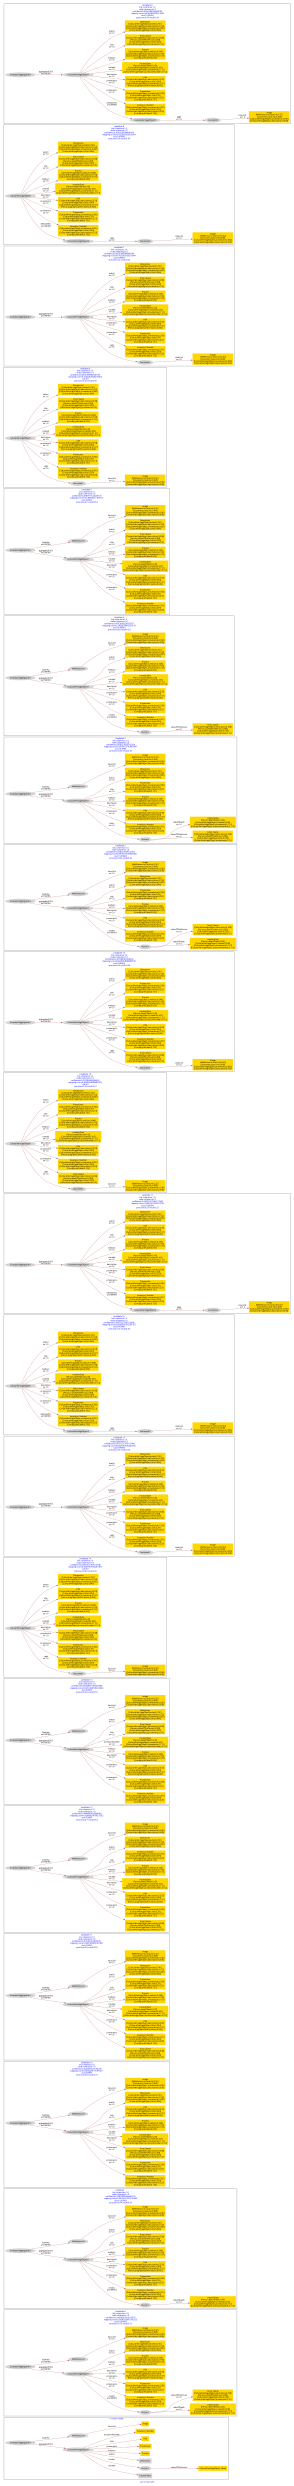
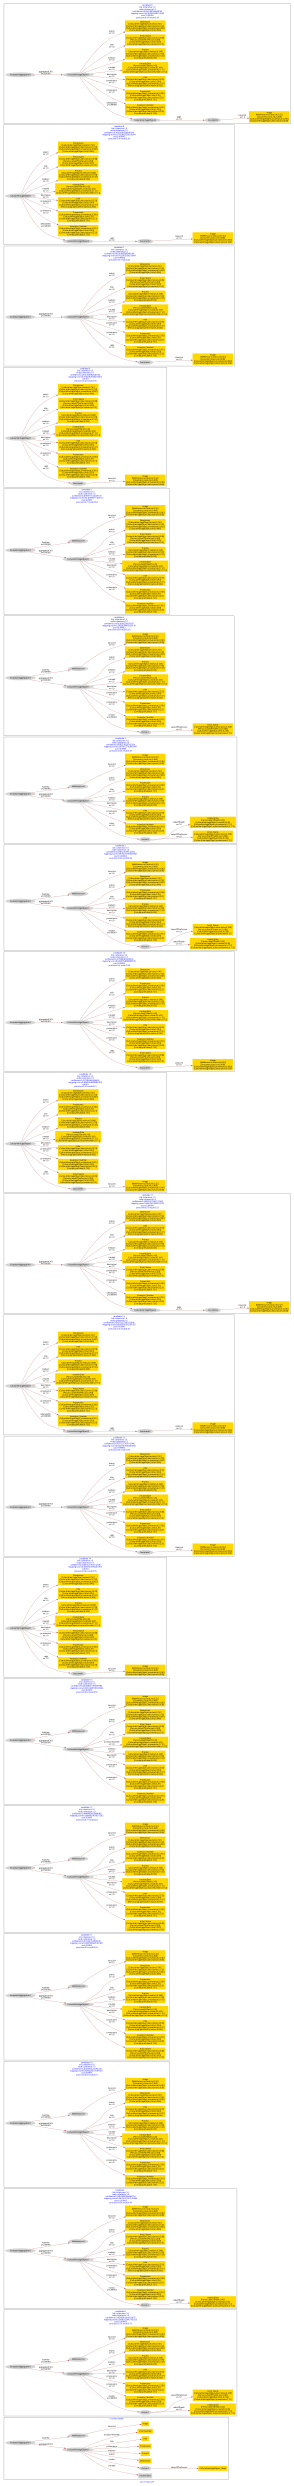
node "Assension_Number": label "Assension_Number" -> "Artist_Number"
node "Dimensions": fillcolor lightgray -> gold
